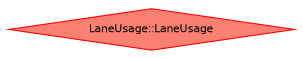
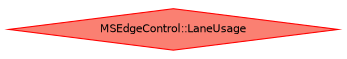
node "LaneUsage::LaneUsage": label "LaneUsage::LaneUsage" -> "MSEdgeControl::LaneUsage"
